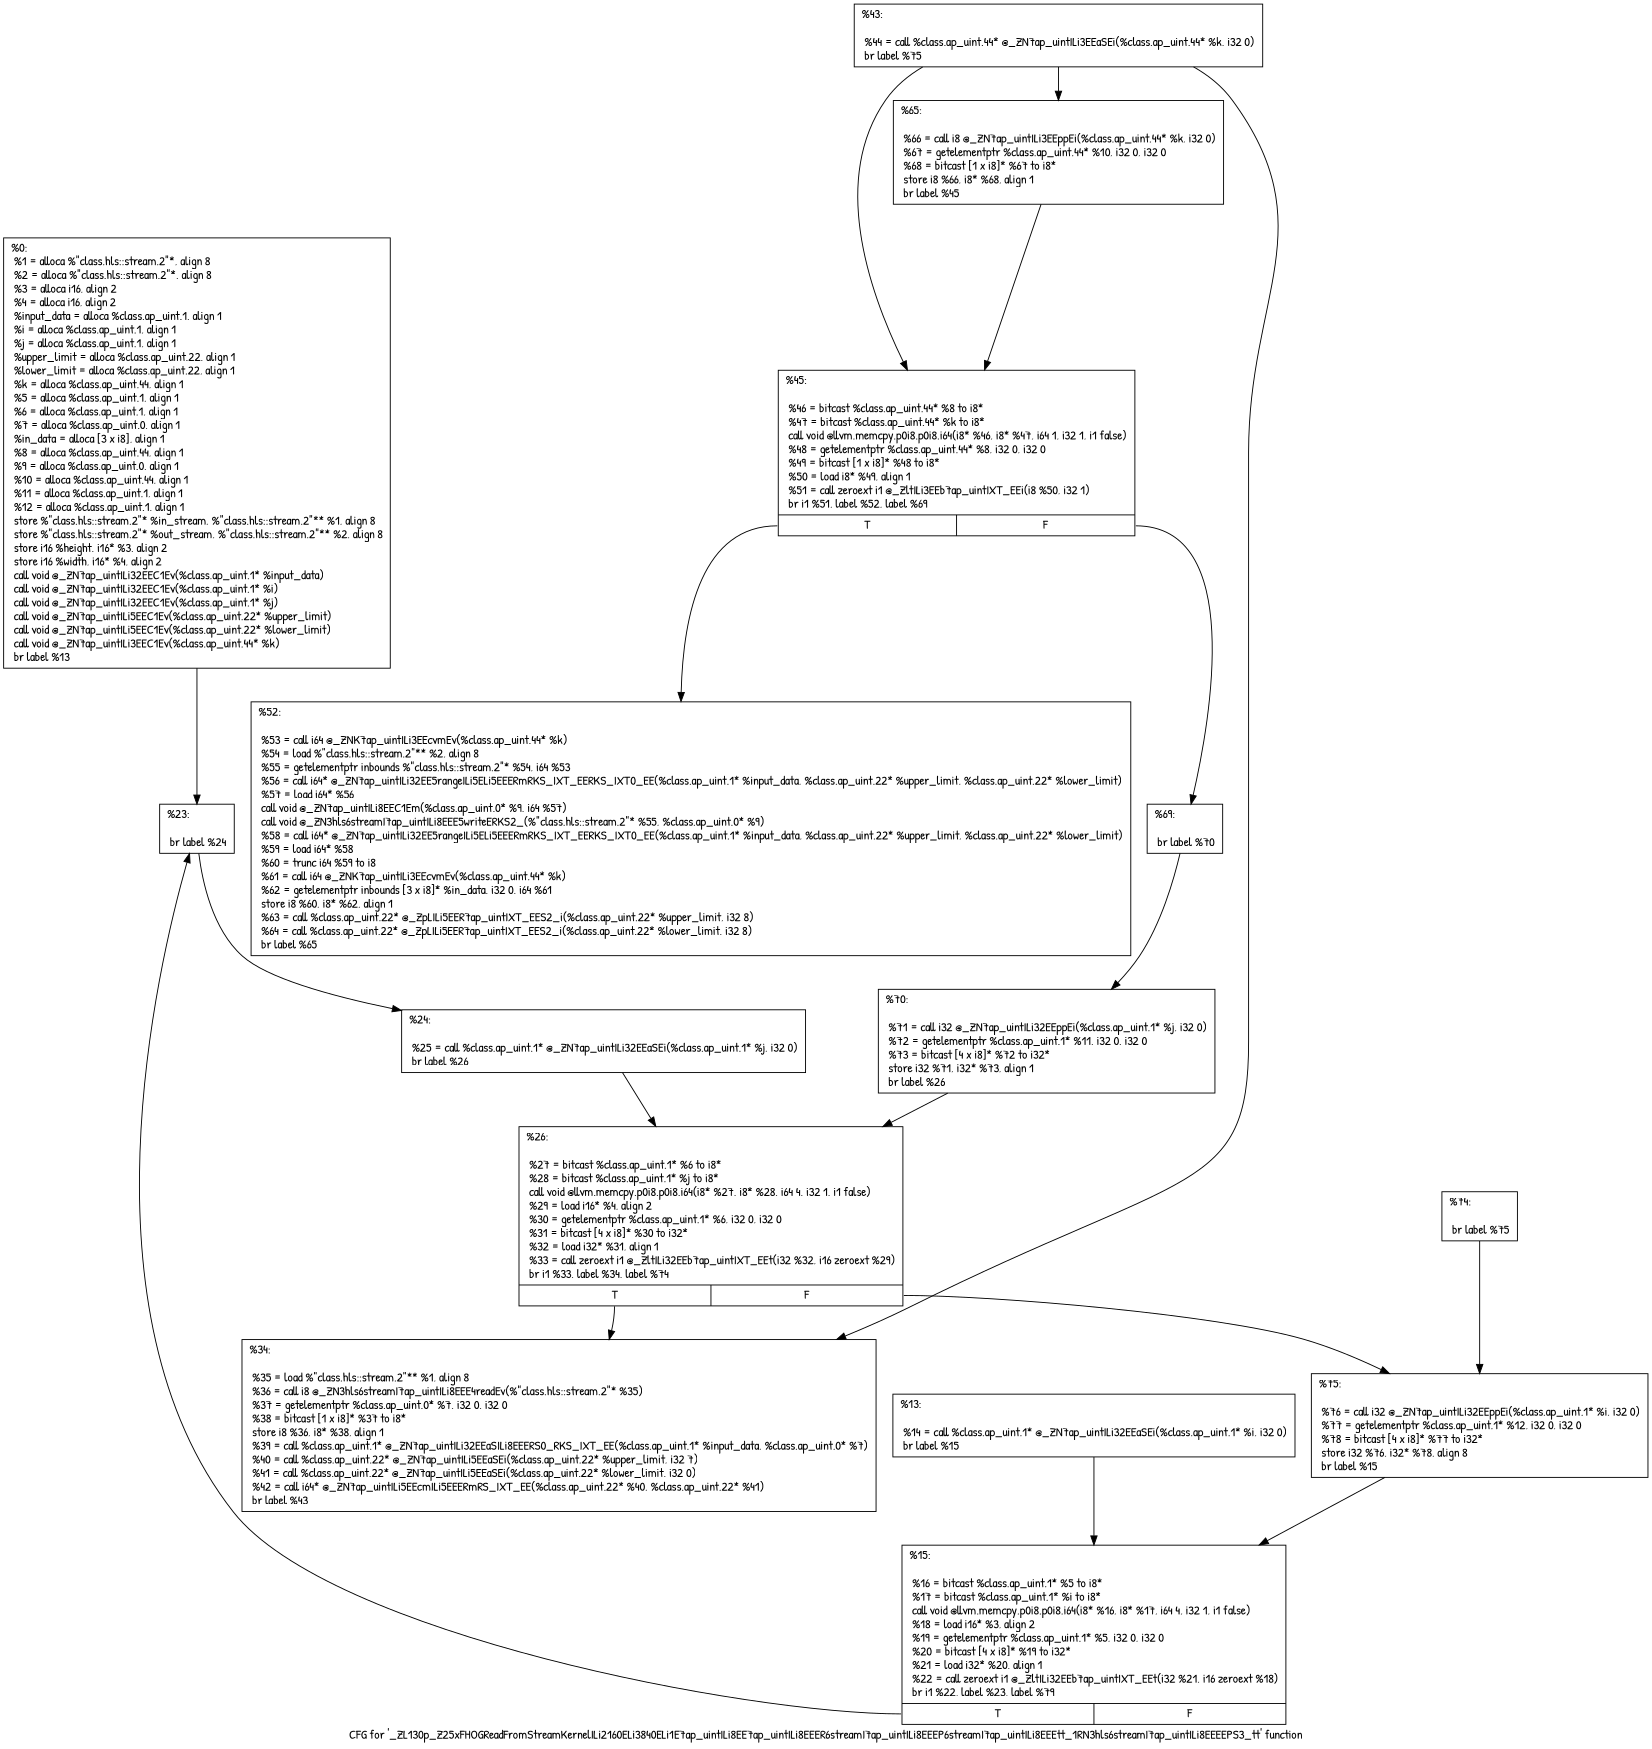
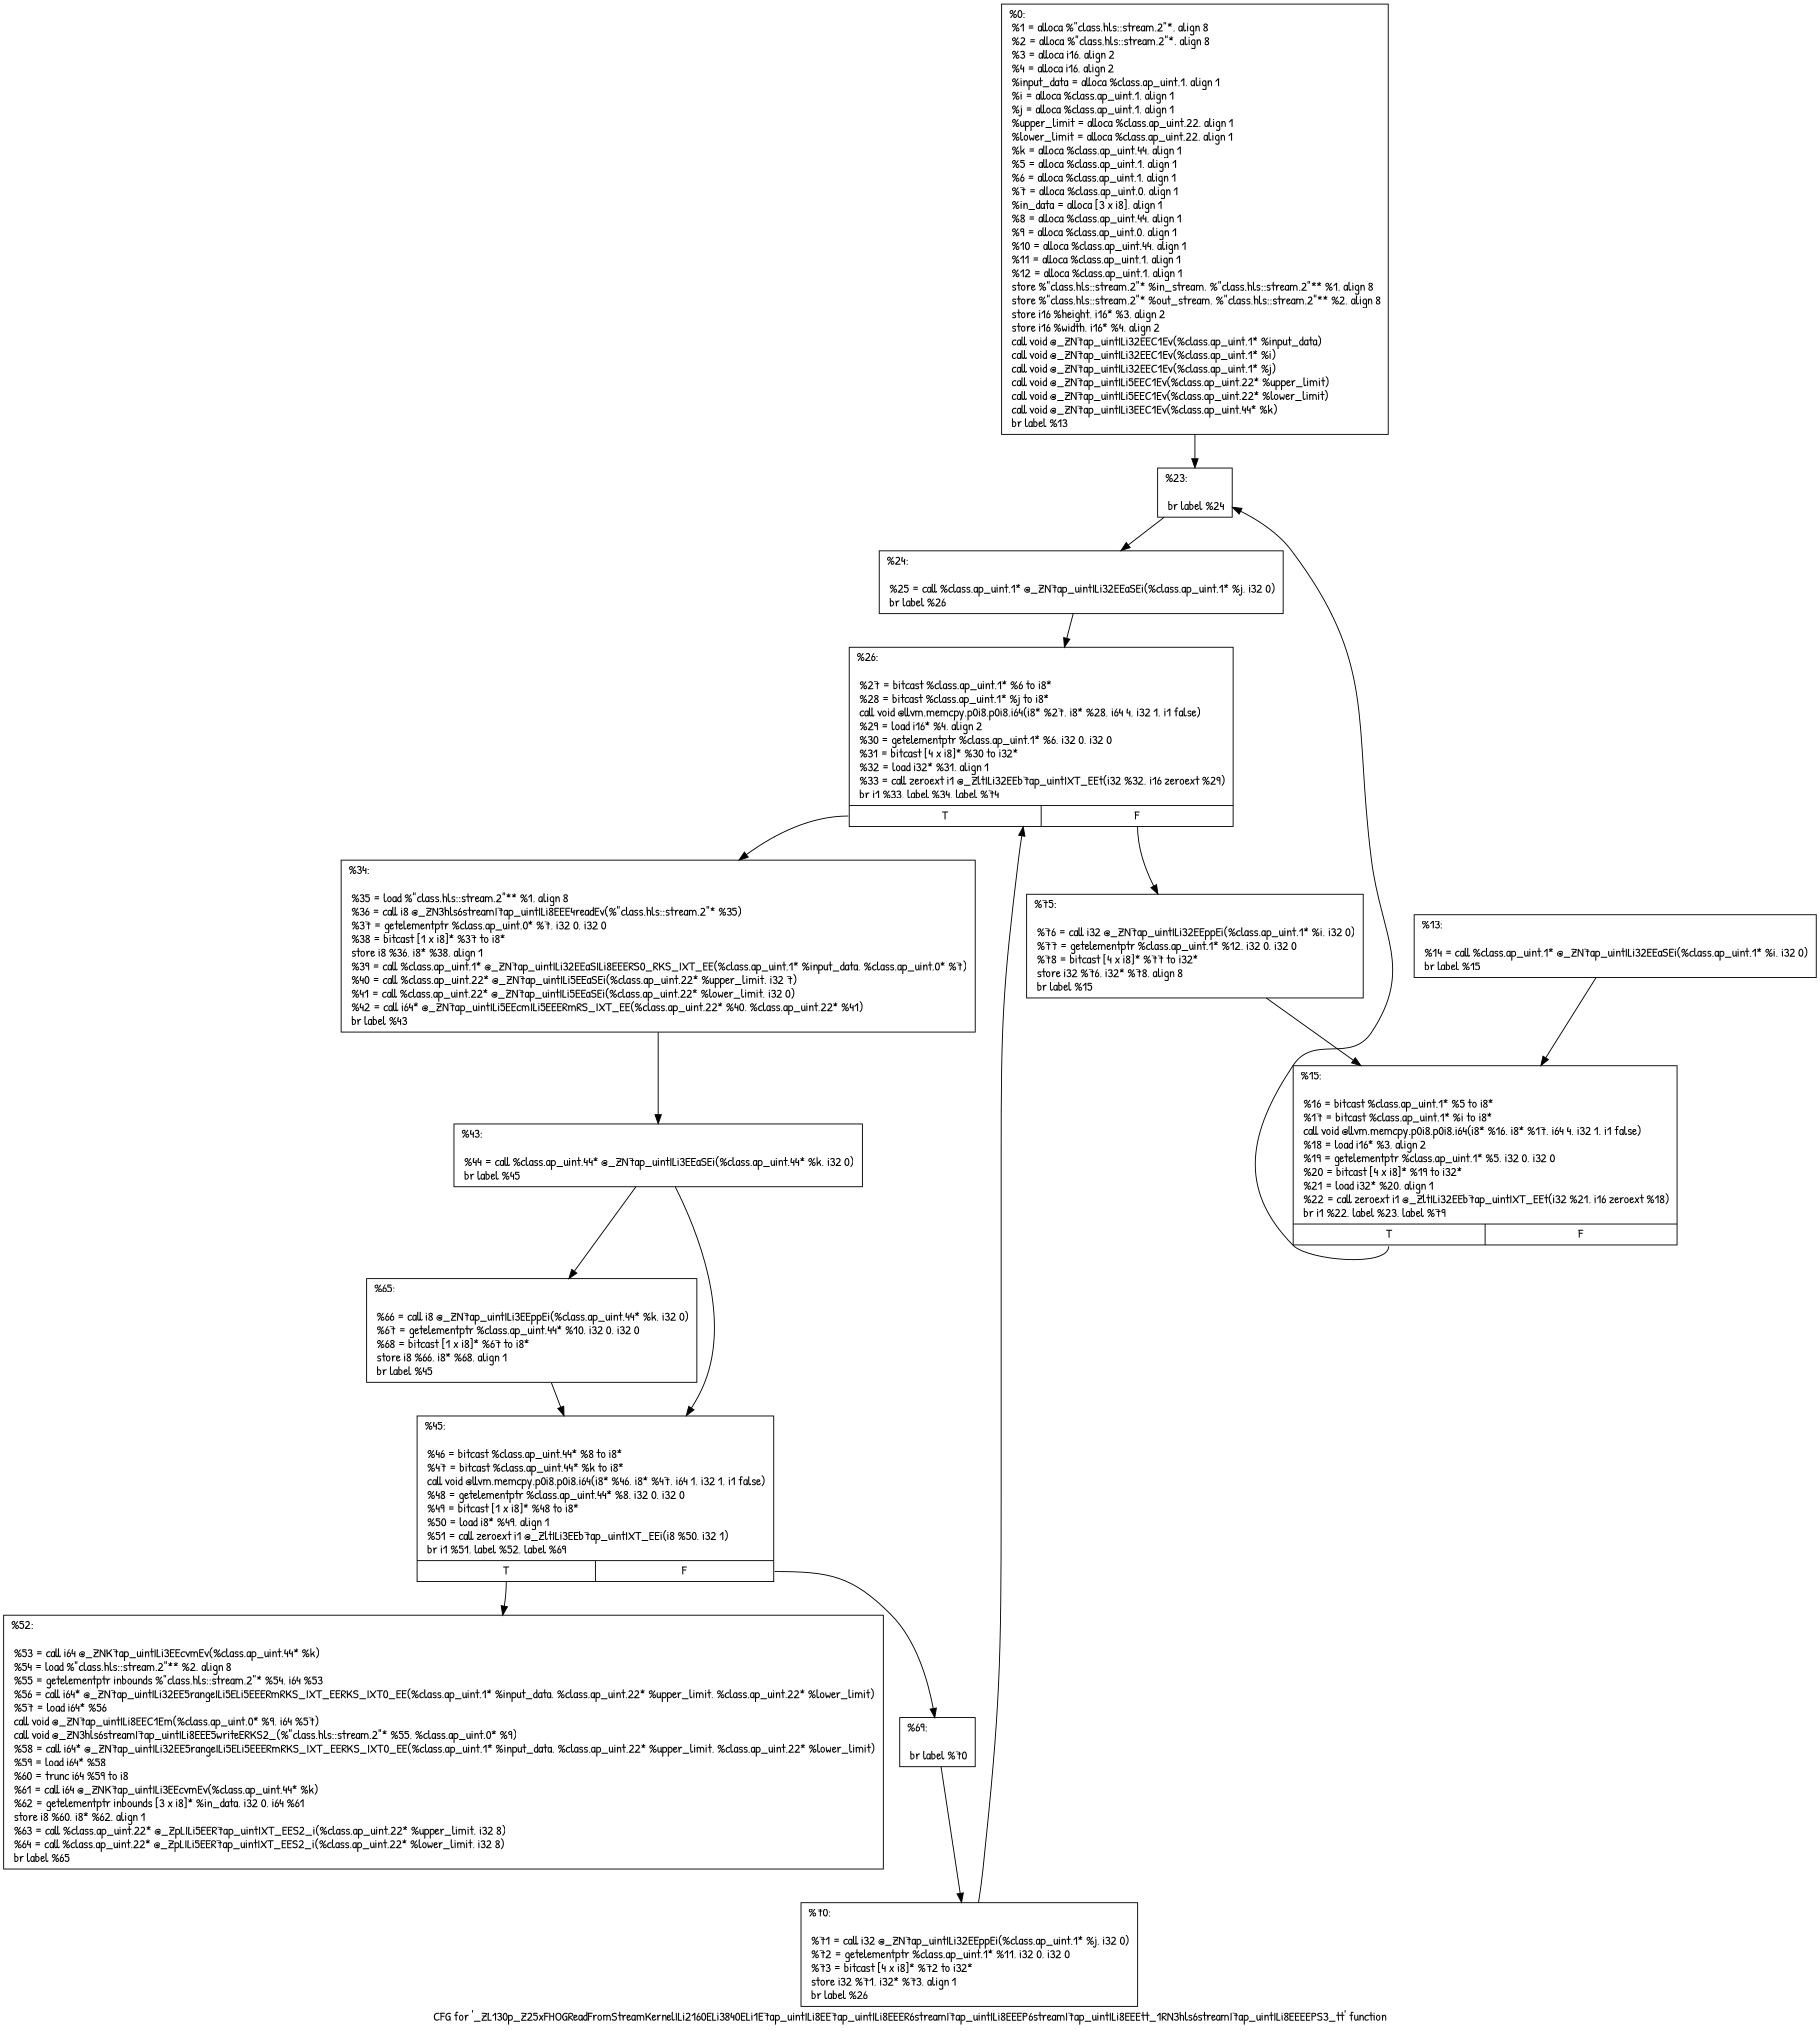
node "%43:": text "br label %75" -> "br label %45"
edge "%43:" -> "%34:": reversed
node "%74:": removed
